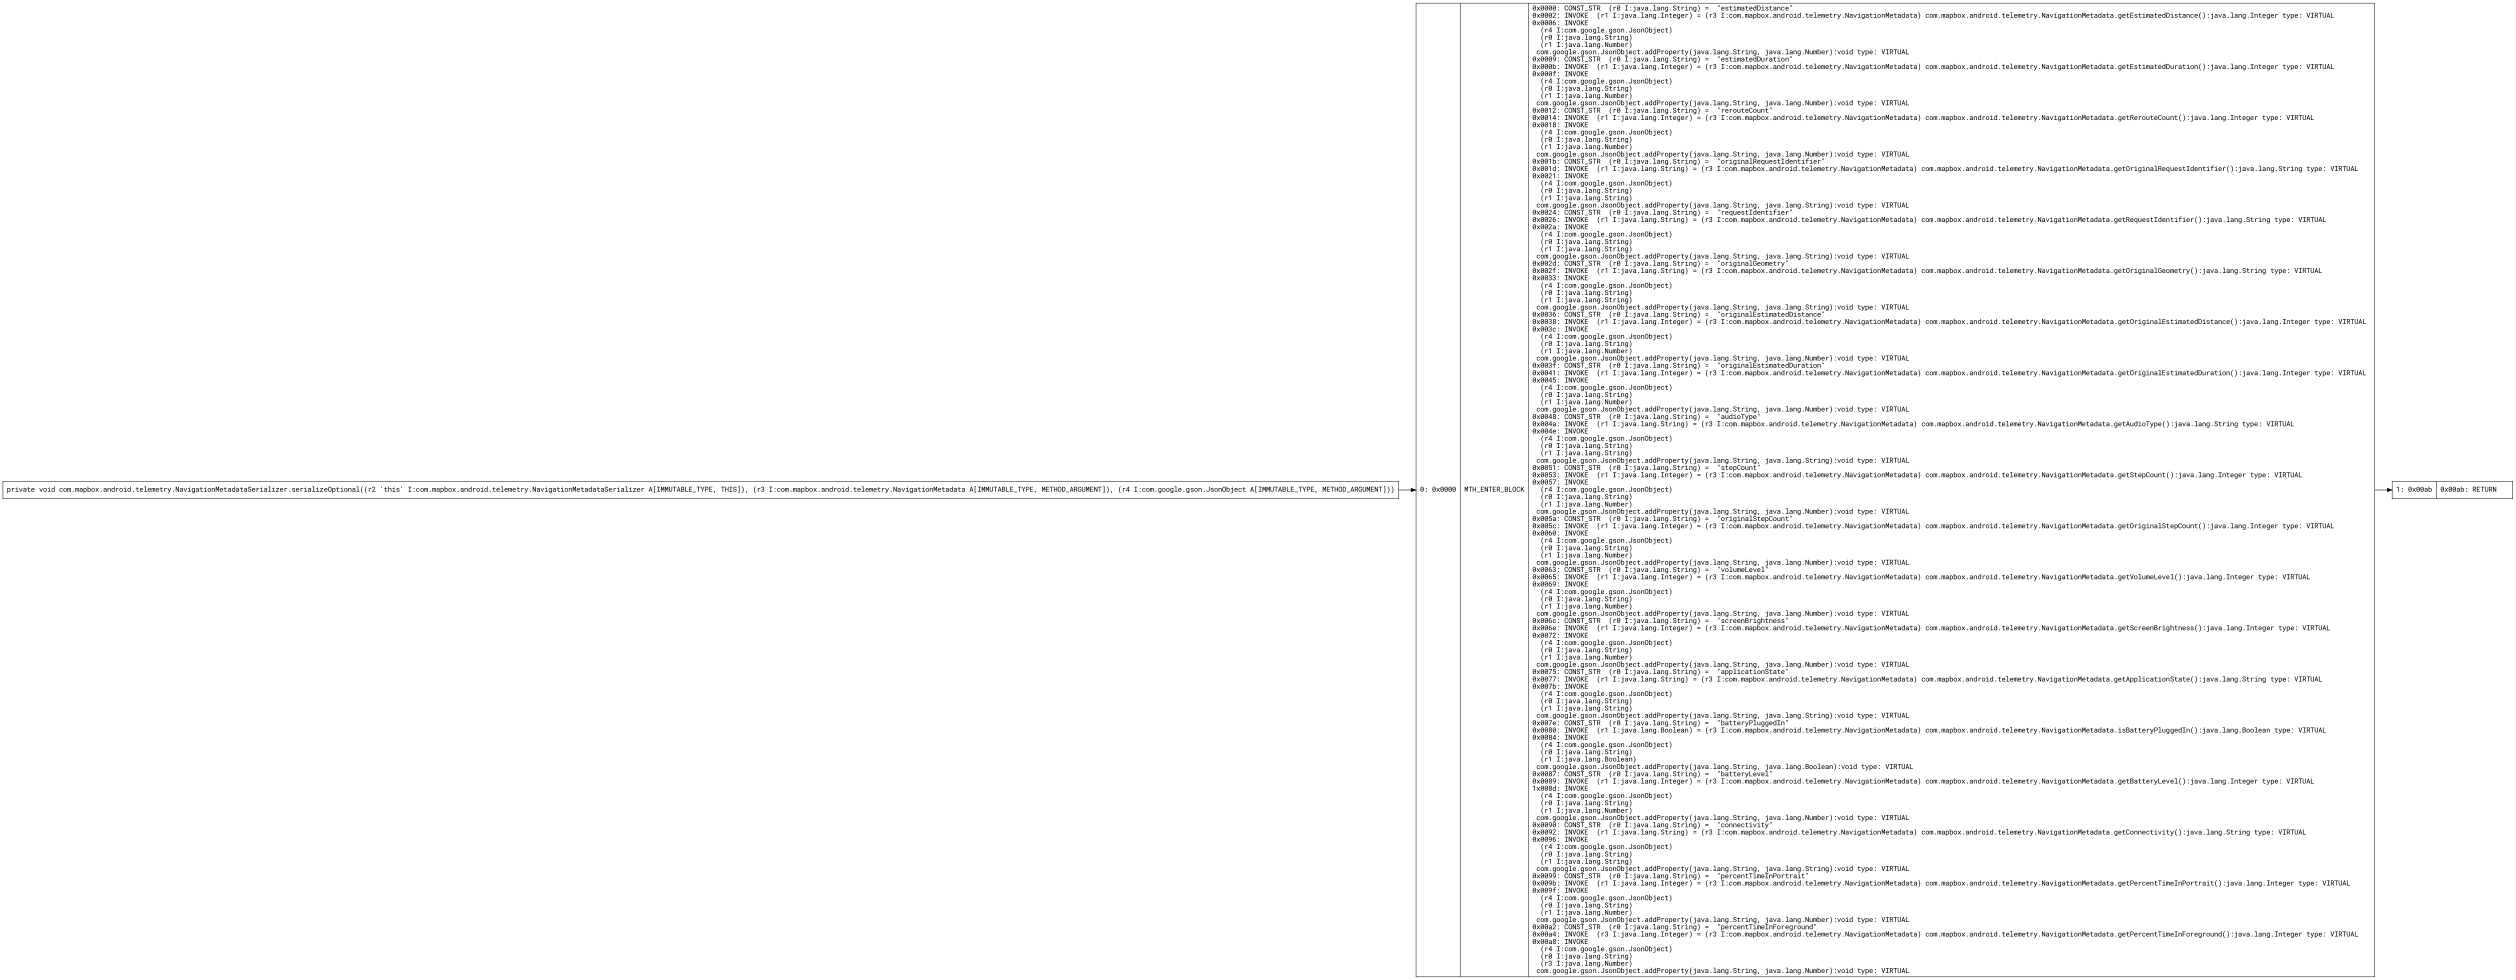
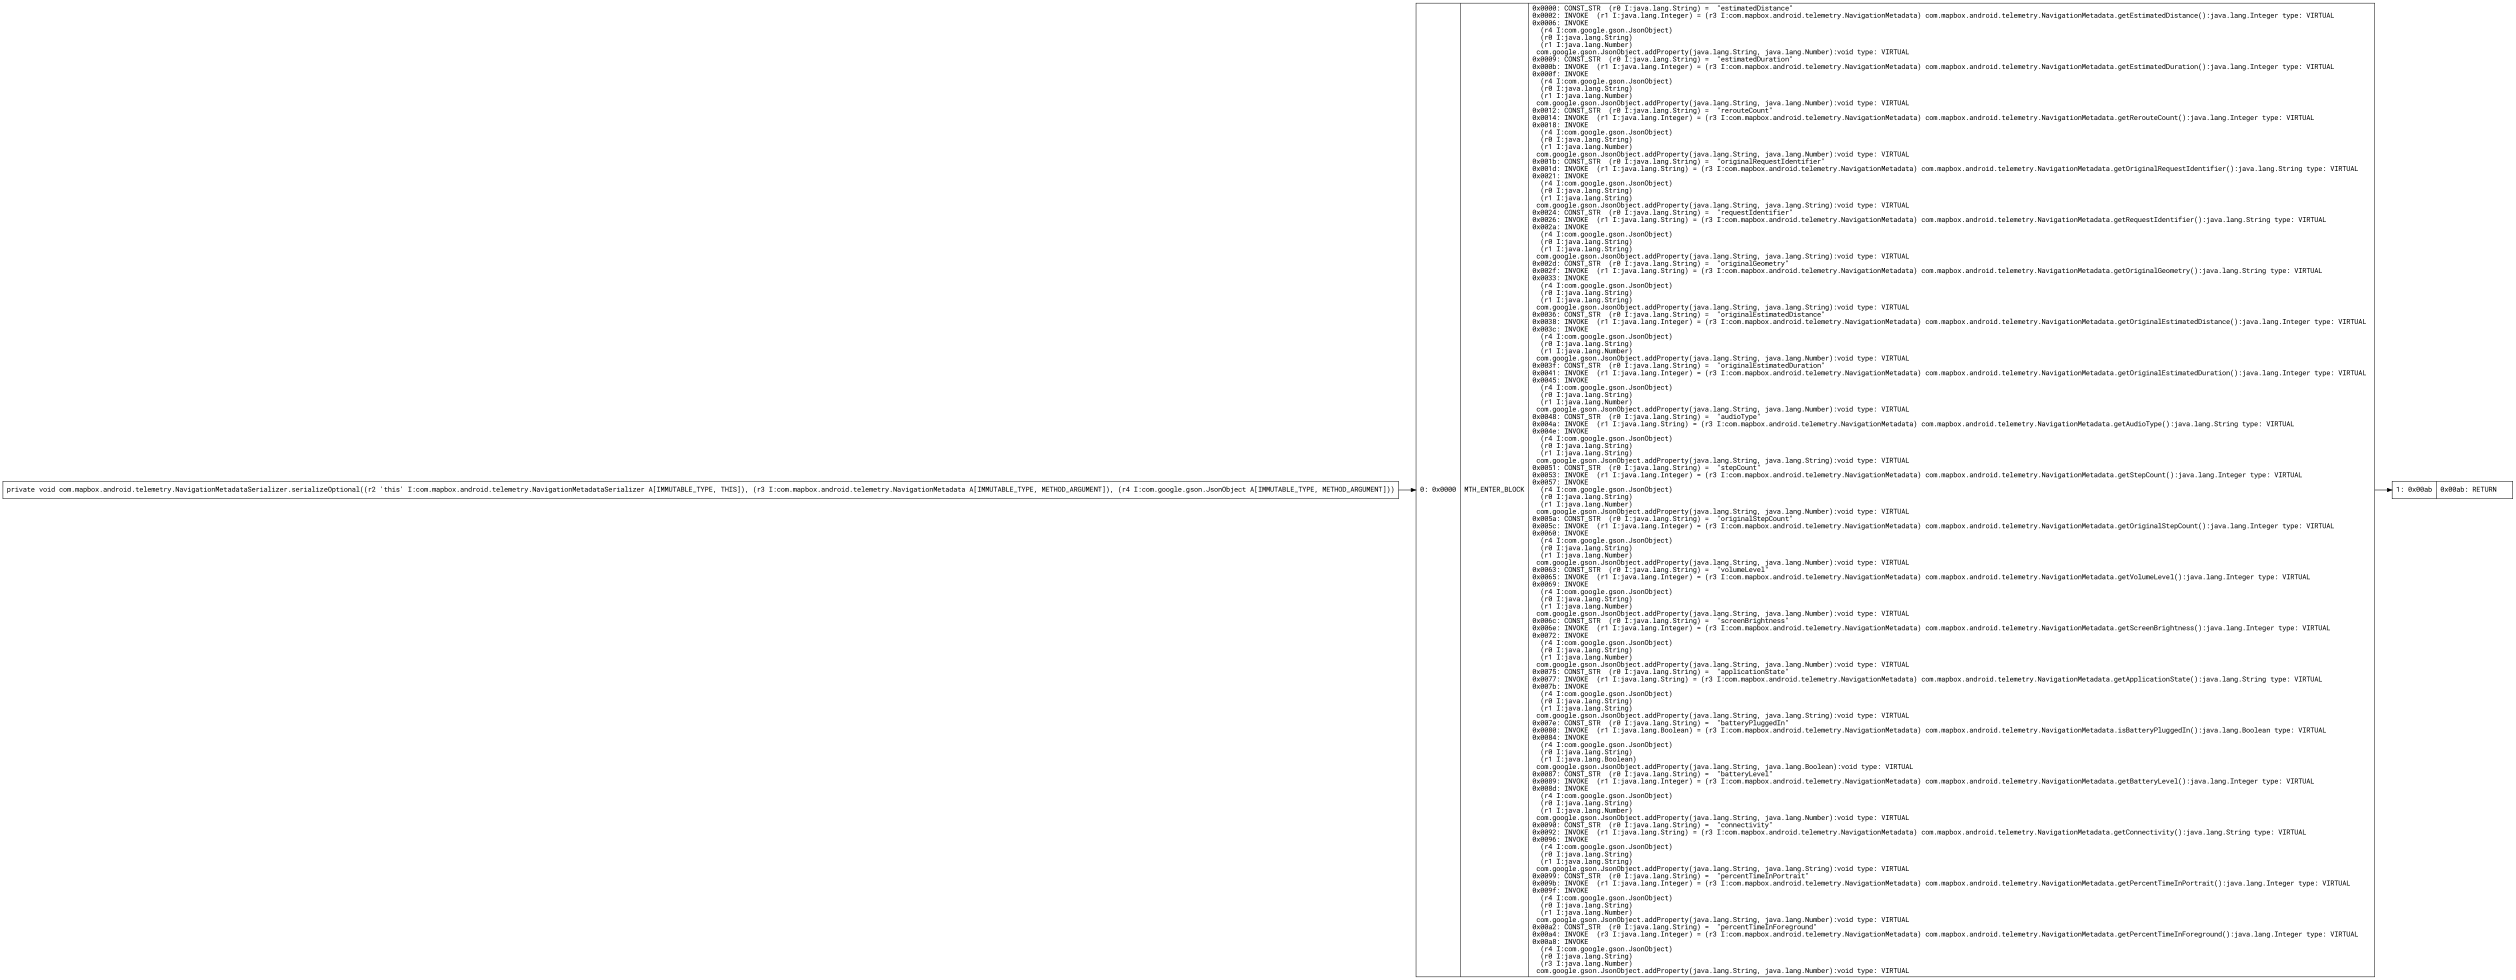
node "0: 0x0000": text "1x008d: INVOKE" -> "0x008d: INVOKE"
